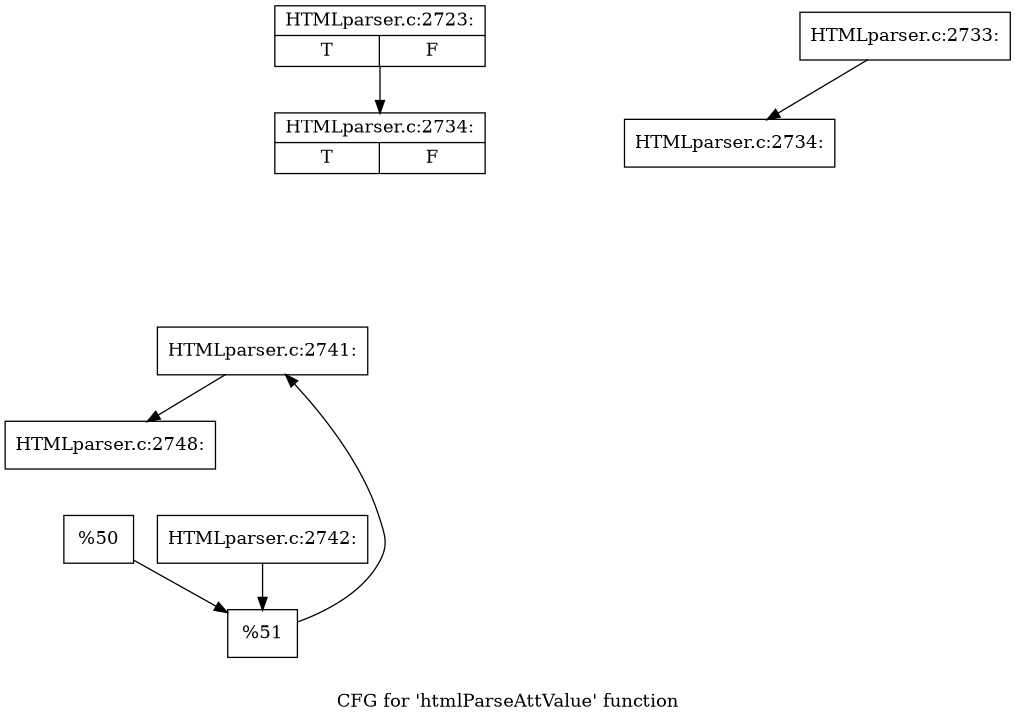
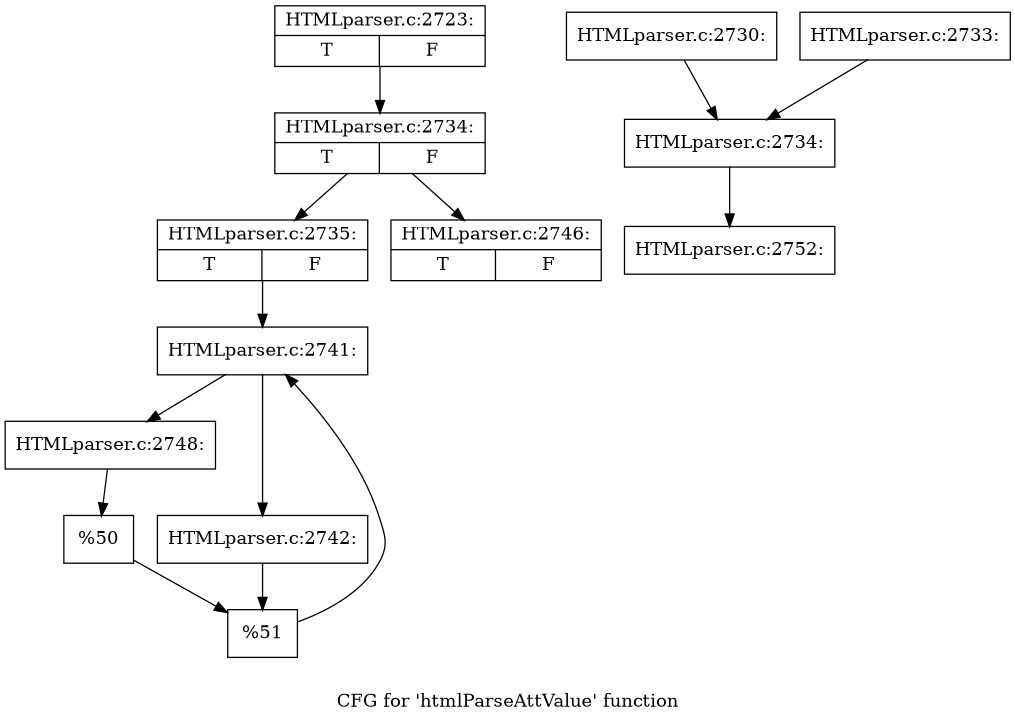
node "HTMLparser.c:2730:": added
node "HTMLparser.c:2735:": added
node "HTMLparser.c:2746:": added
node "HTMLparser.c:2752:": added
edge "HTMLparser.c:2741:" -> "HTMLparser.c:2742:": added
edge "HTMLparser.c:2748:" -> "%50": added
